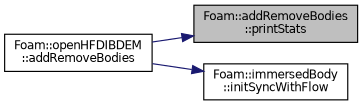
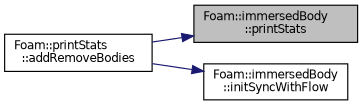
node "Foam::addRemoveBodies ::printStats": label "Foam::addRemoveBodies ::printStats" -> "Foam::immersedBody ::printStats"
node "Foam::openHFDIBDEM ::addRemoveBodies": label "Foam::openHFDIBDEM ::addRemoveBodies" -> "Foam::printStats ::addRemoveBodies"
